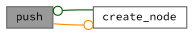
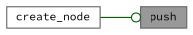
edge "push" -> "create_node": removed
